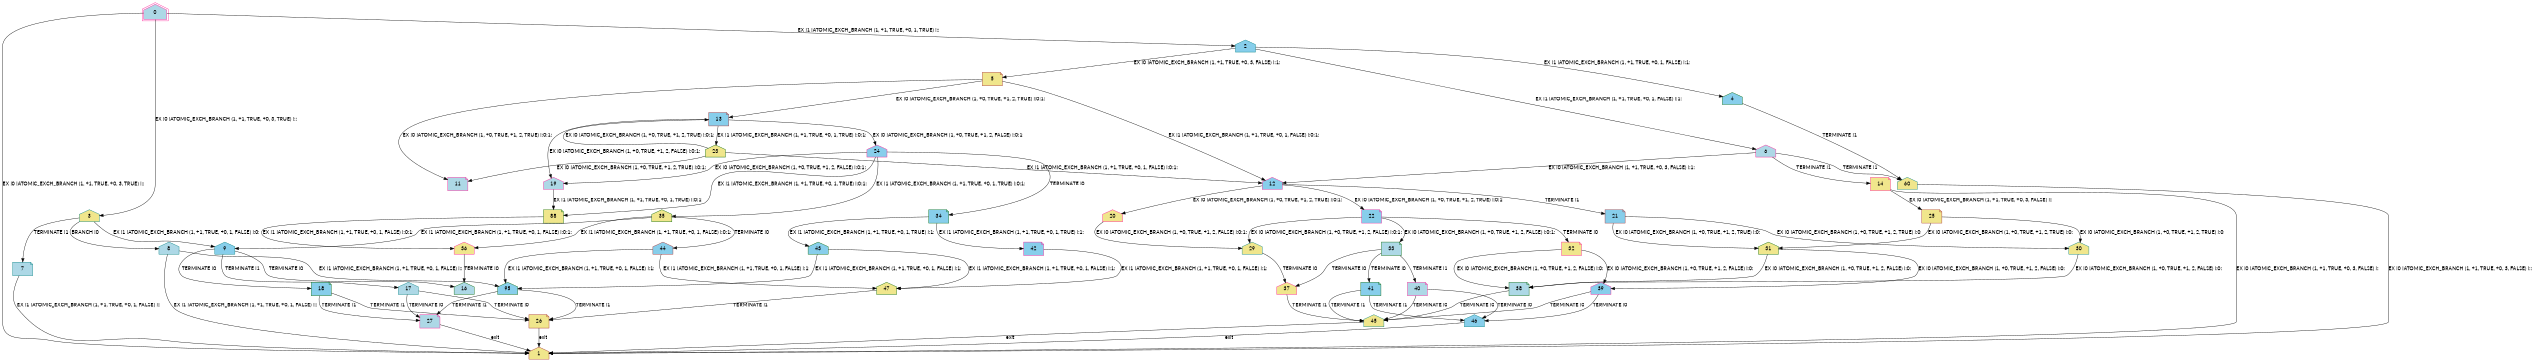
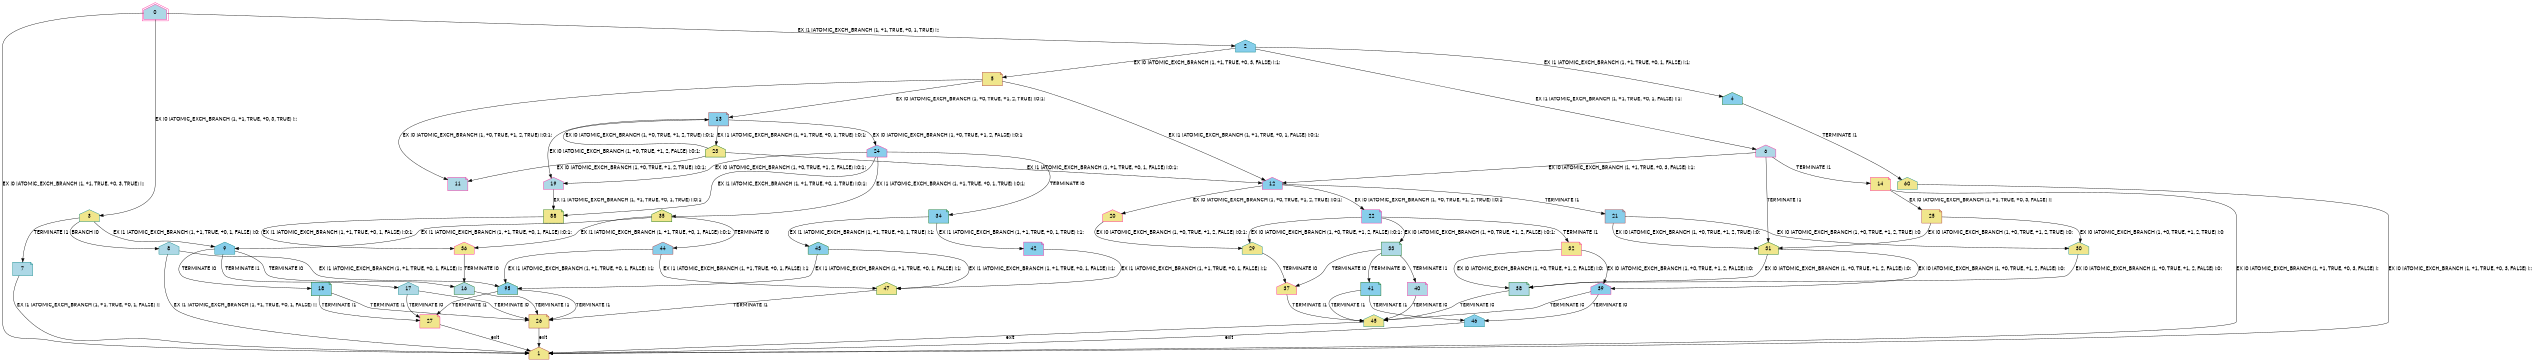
edge "6" -> "60": now "6" -> "31"
edge "22" -> "32": label "TERMINATE !0" -> "TERMINATE !1"
edge "40" -> "46": removed, label "TERMINATE !0"
edge "16" -> "26": added, label "TERMINATE !1"
node "27": fillcolor lightblue -> khaki
